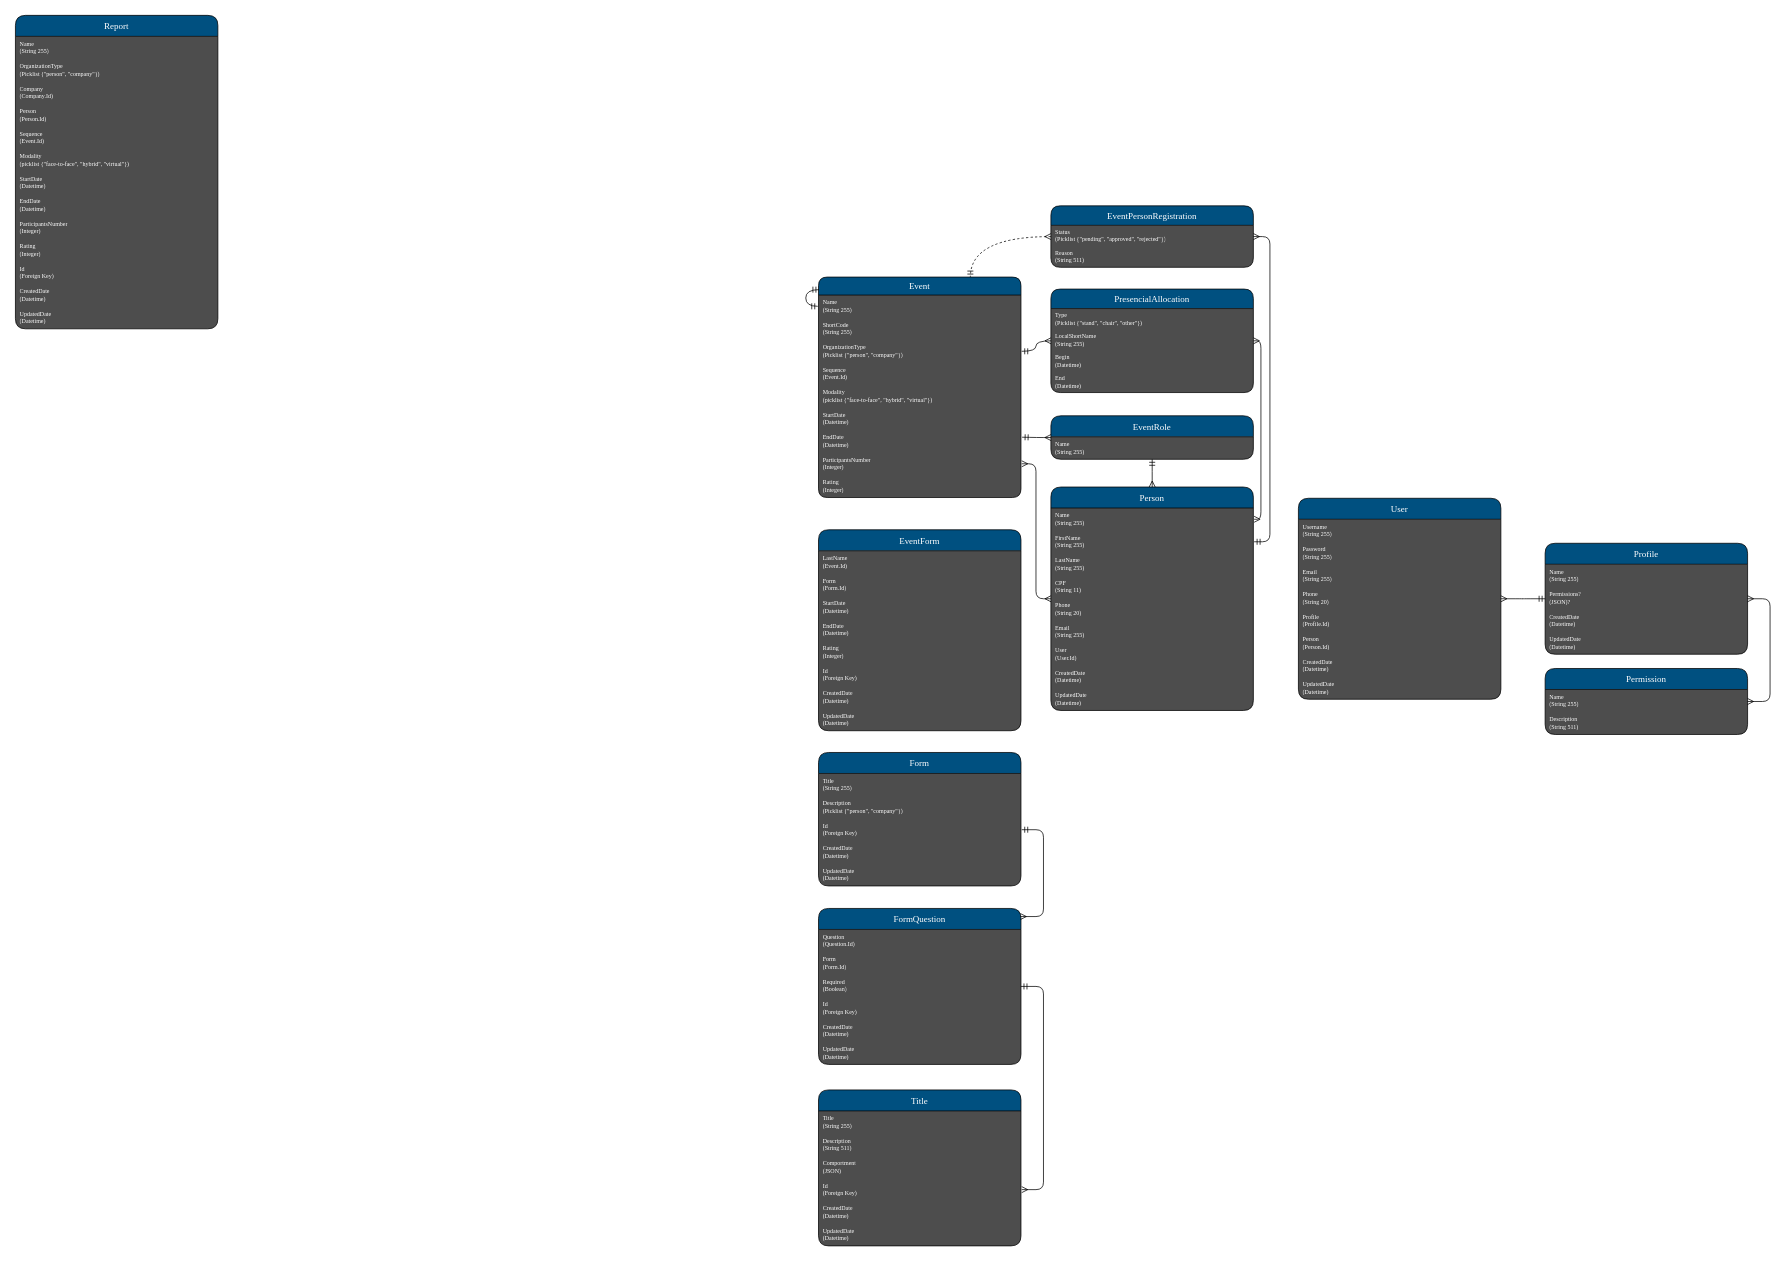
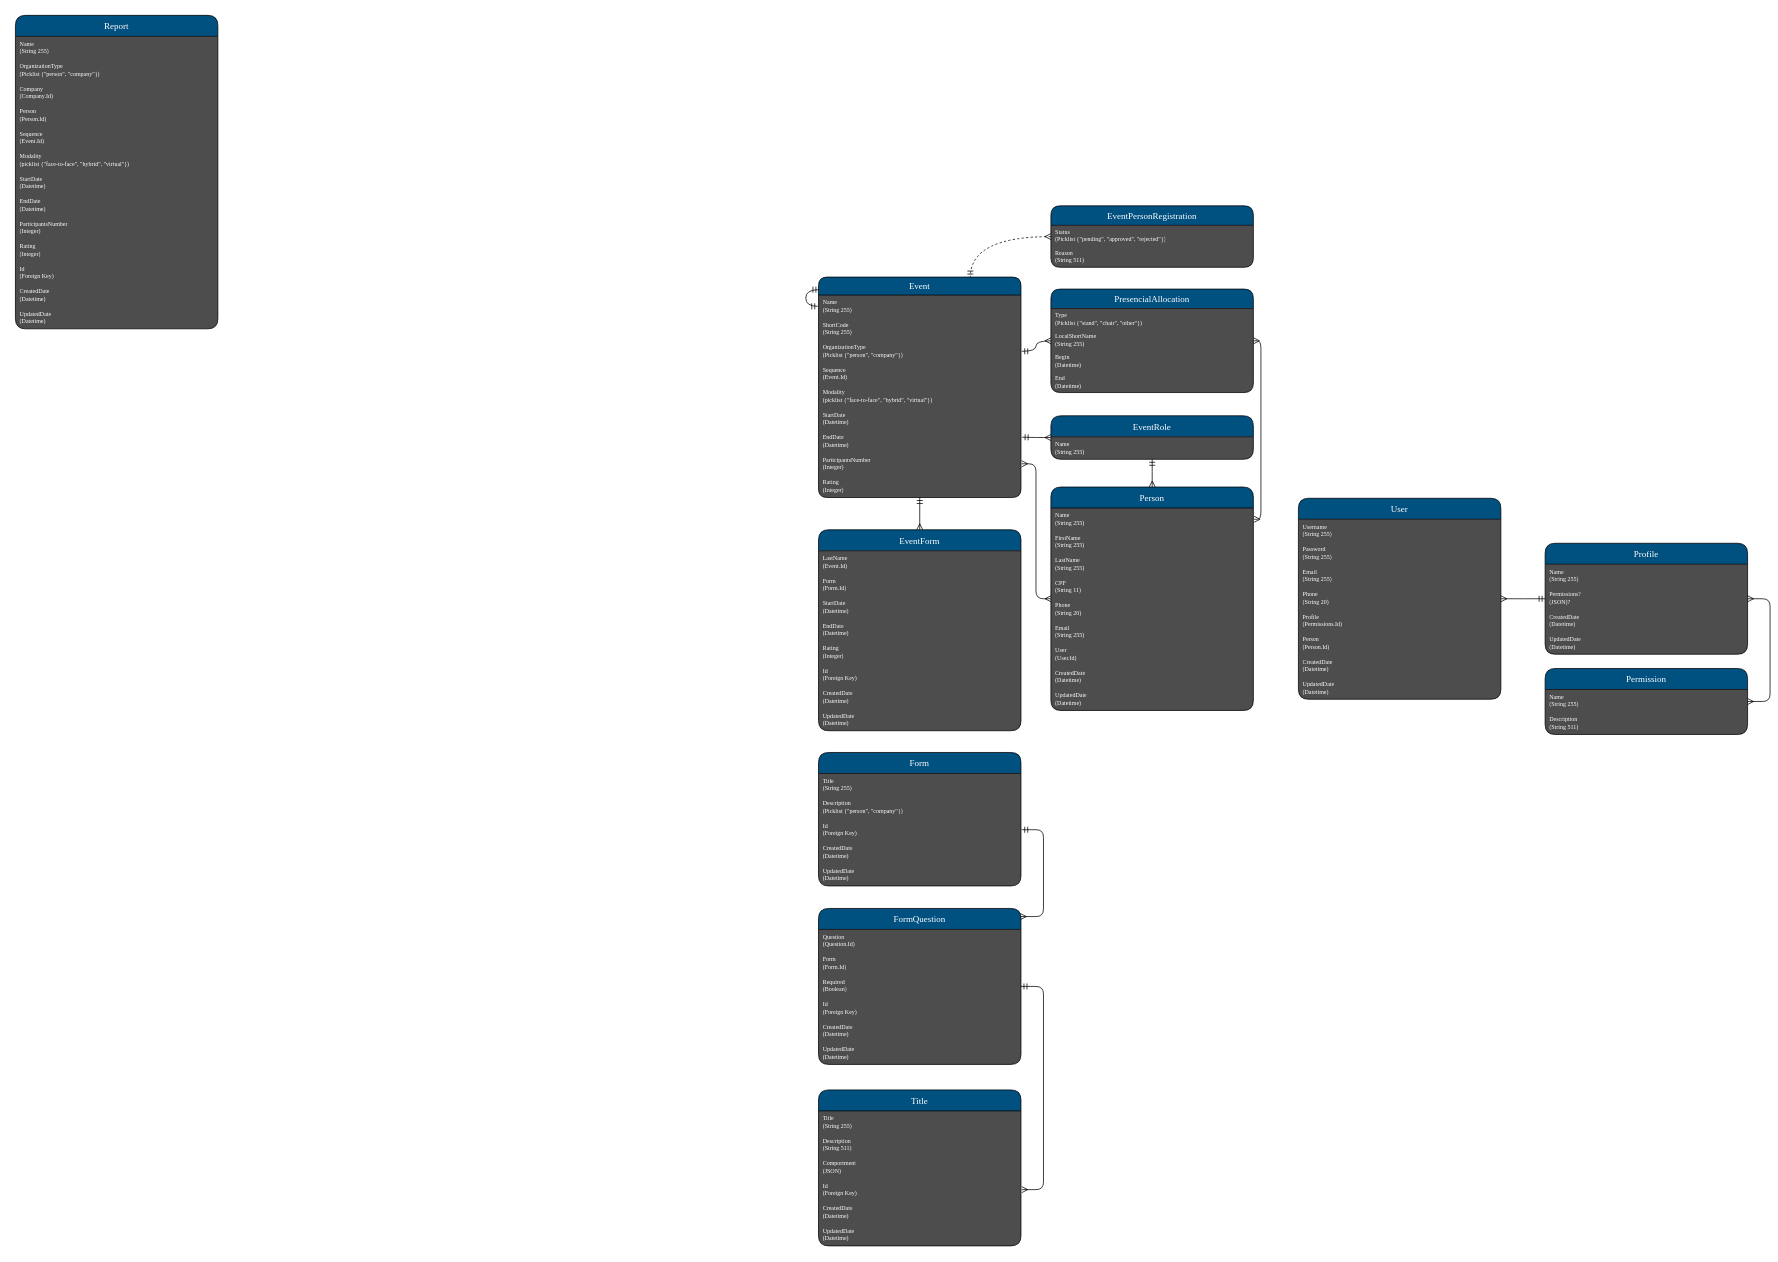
edge "EventPersonRegistration" -- "FirstName (String 255)": removed
edge "Event" -- "EventForm": added
node "Profile (Profile.Id)": label "Profile (Profile.Id)" -> "Profile (Permissions.Id)"
